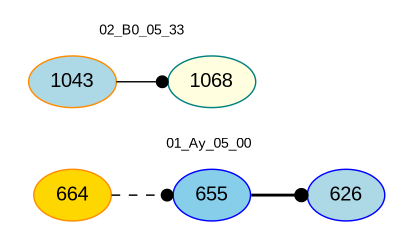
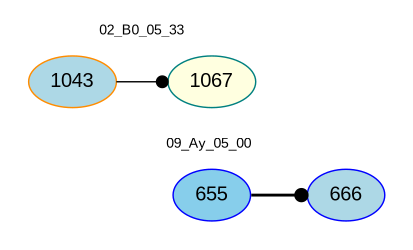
node "1068": label "1068" -> "1067"
cluster "01_Ay_05_00": label "01_Ay_05_00" -> "09_Ay_05_00"
node "664": removed
node "626": label "626" -> "666"
